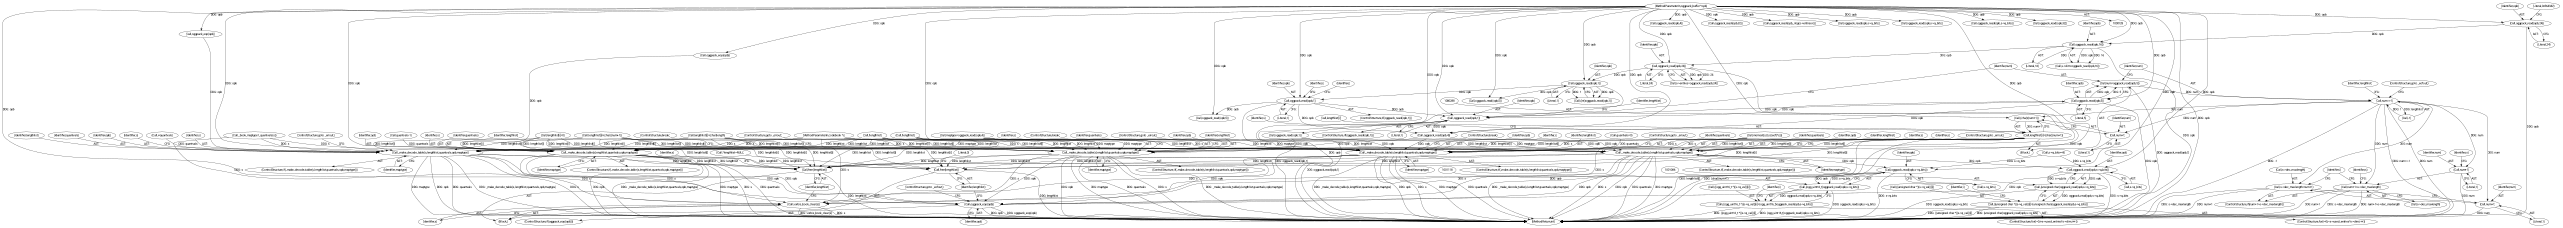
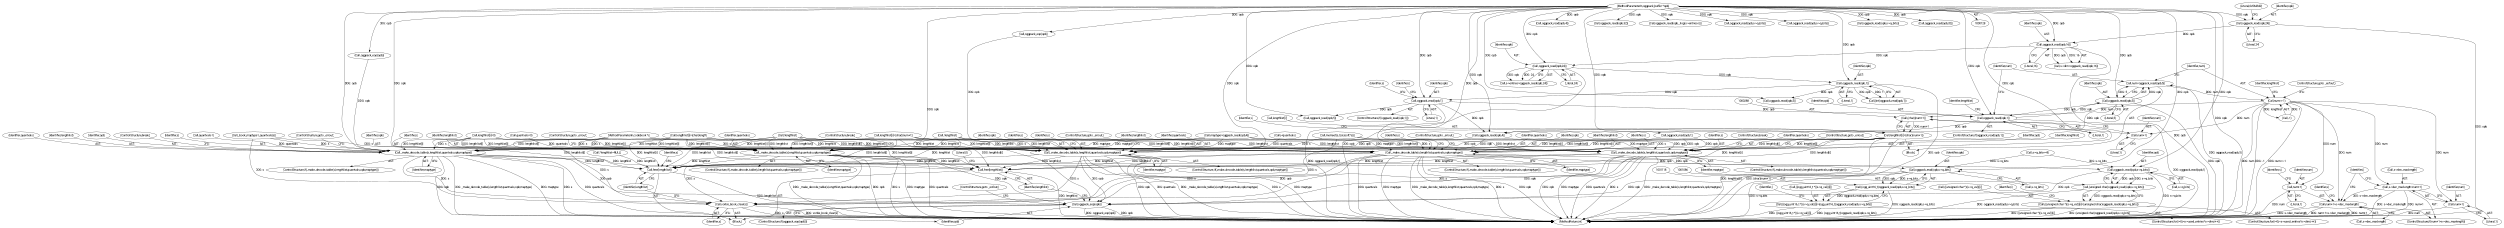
edge "(Call,oggpack_read(opb,16))" -> "(Literal,16)": label "AST: " -> "CFG: "
edge "(Literal,16)" -> "(Call,oggpack_read(opb,16))": label "DDG: " -> "AST: "
edge "(Call,s->dec_maxlength=num+1)" -> "(Call,num+1>s->dec_maxlength)": added, label "DDG: s->dec_maxlength"
